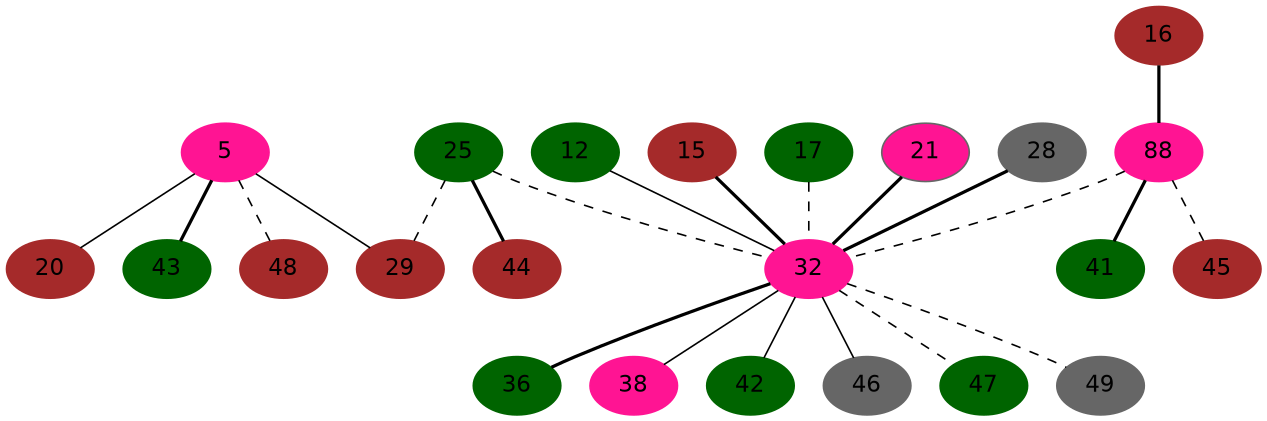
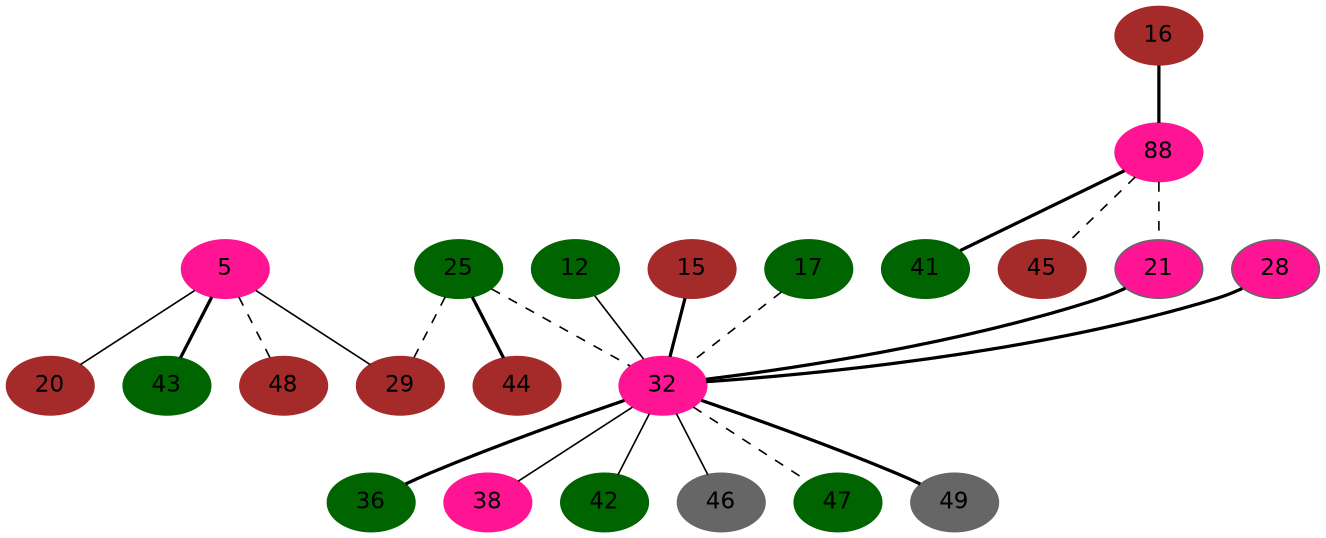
node "28": fillcolor gray40 -> deeppink
edge "88" -- "32": now "88" -- "21"
edge "32" -- "49": style dashed -> bold
